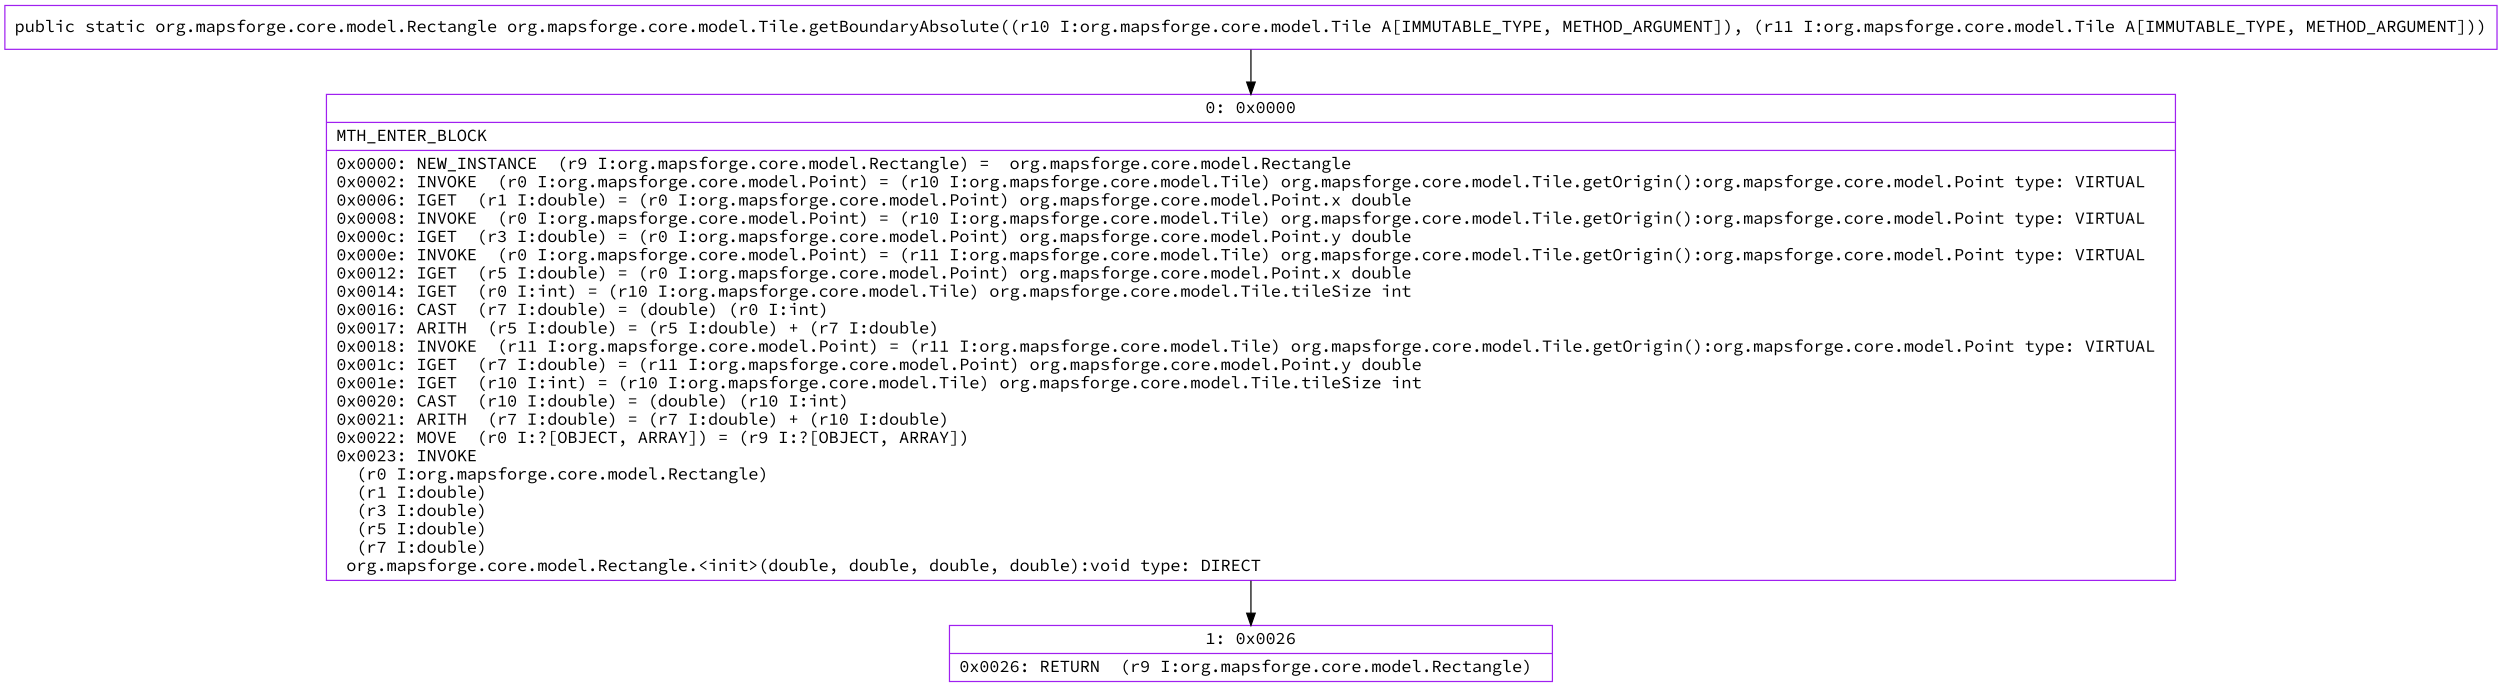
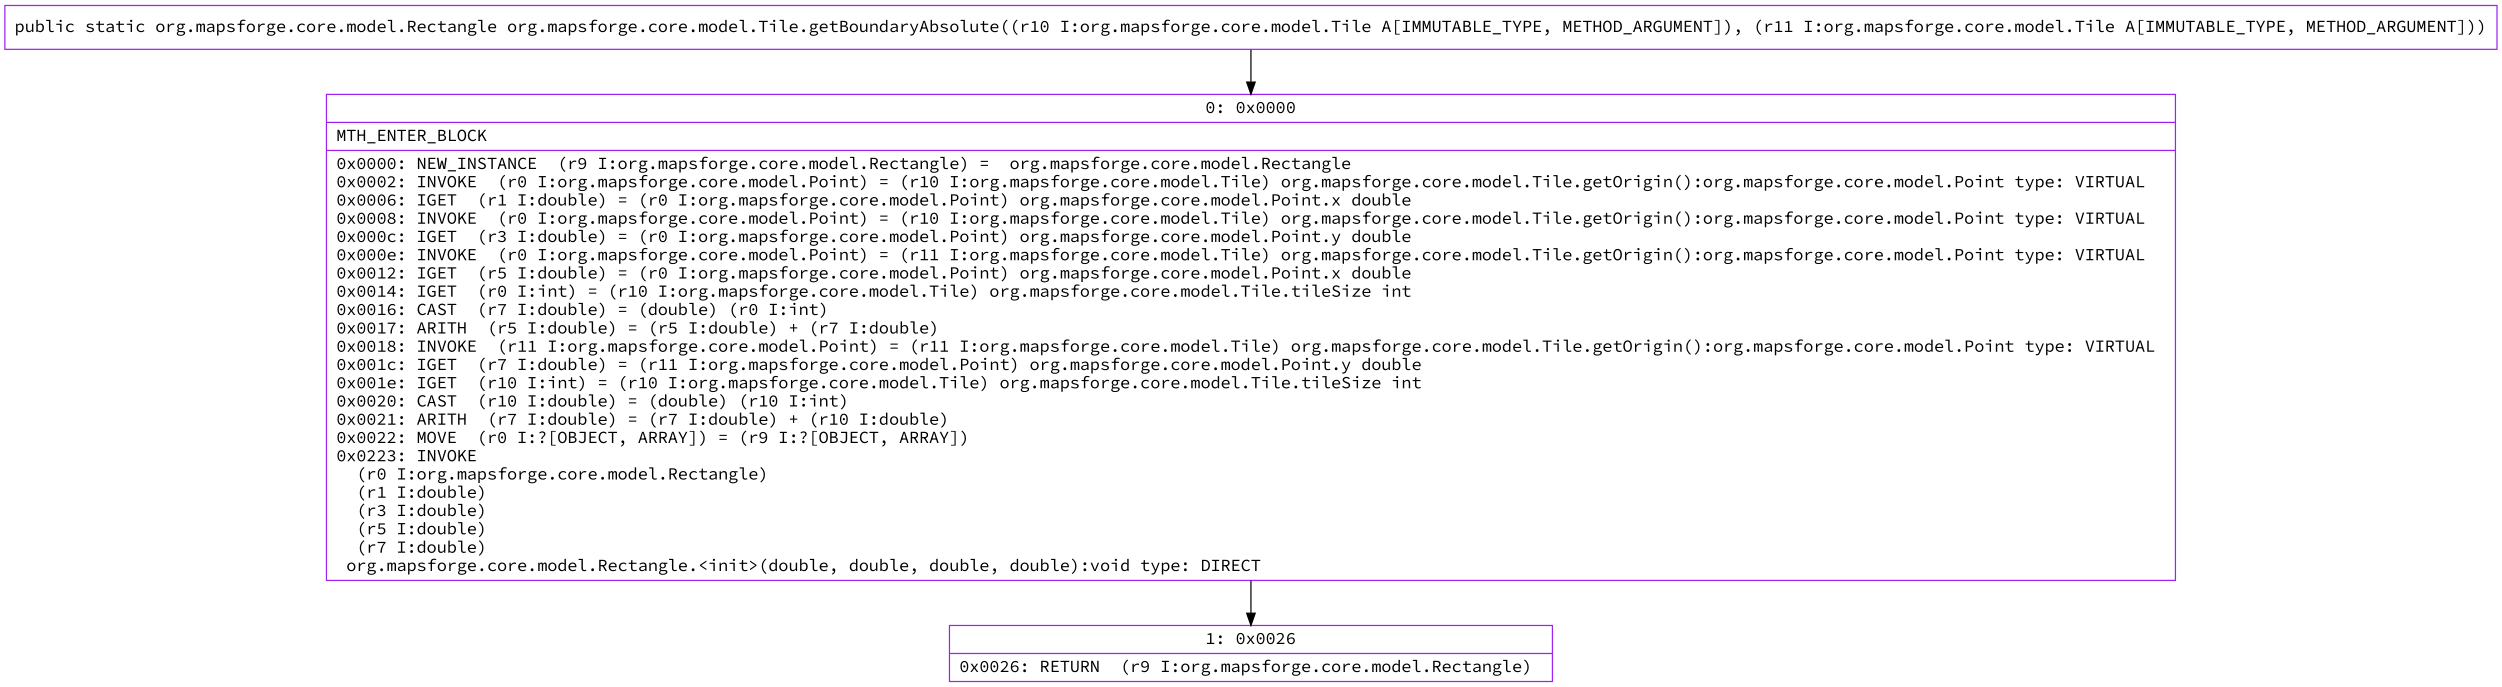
node "0: 0x0000": text "0x0023: INVOKE" -> "0x0223: INVOKE"
